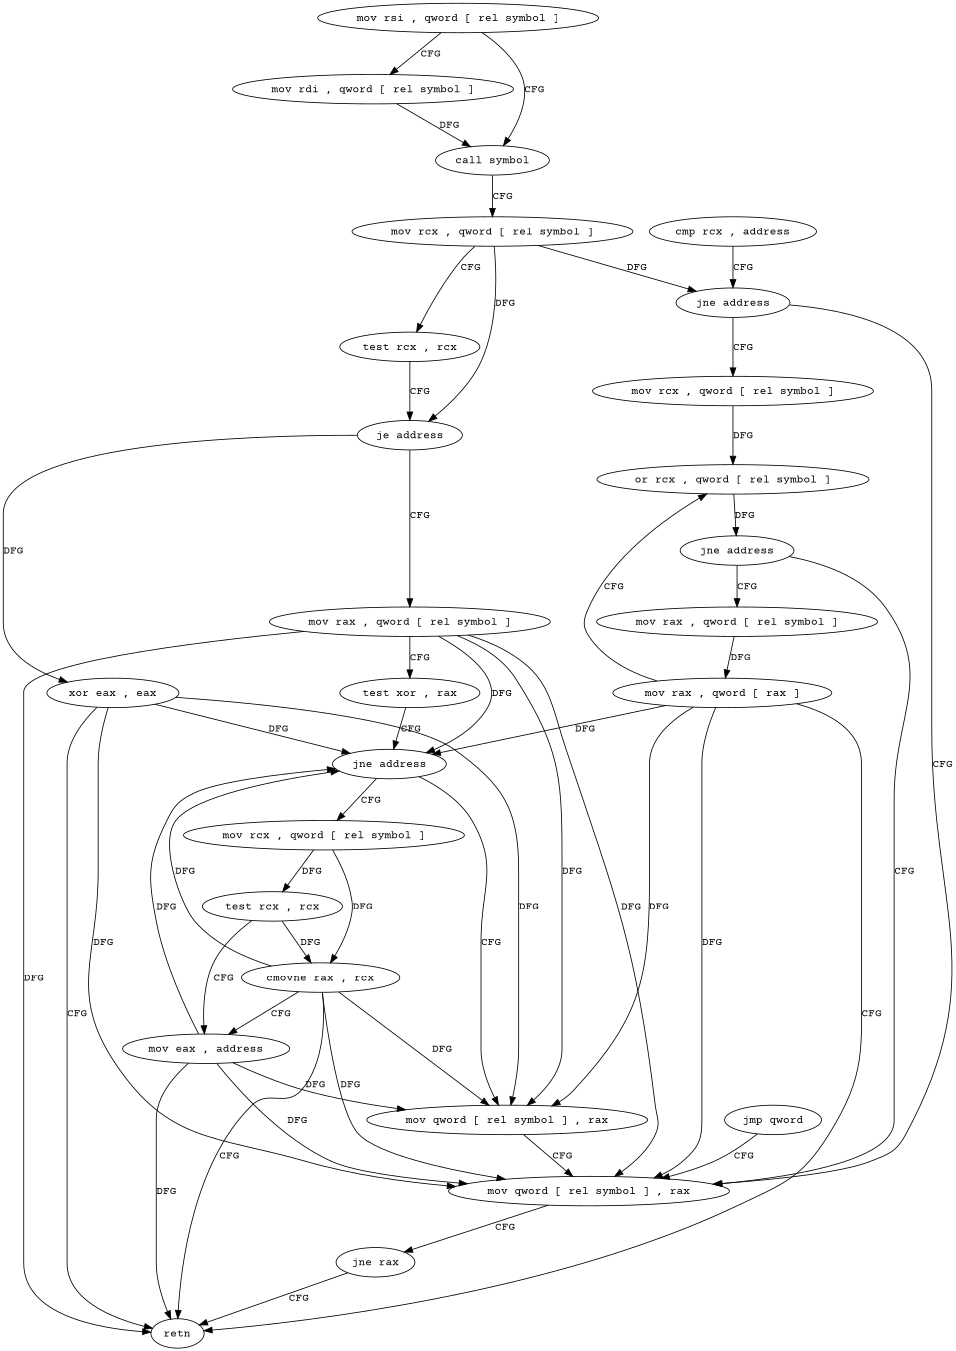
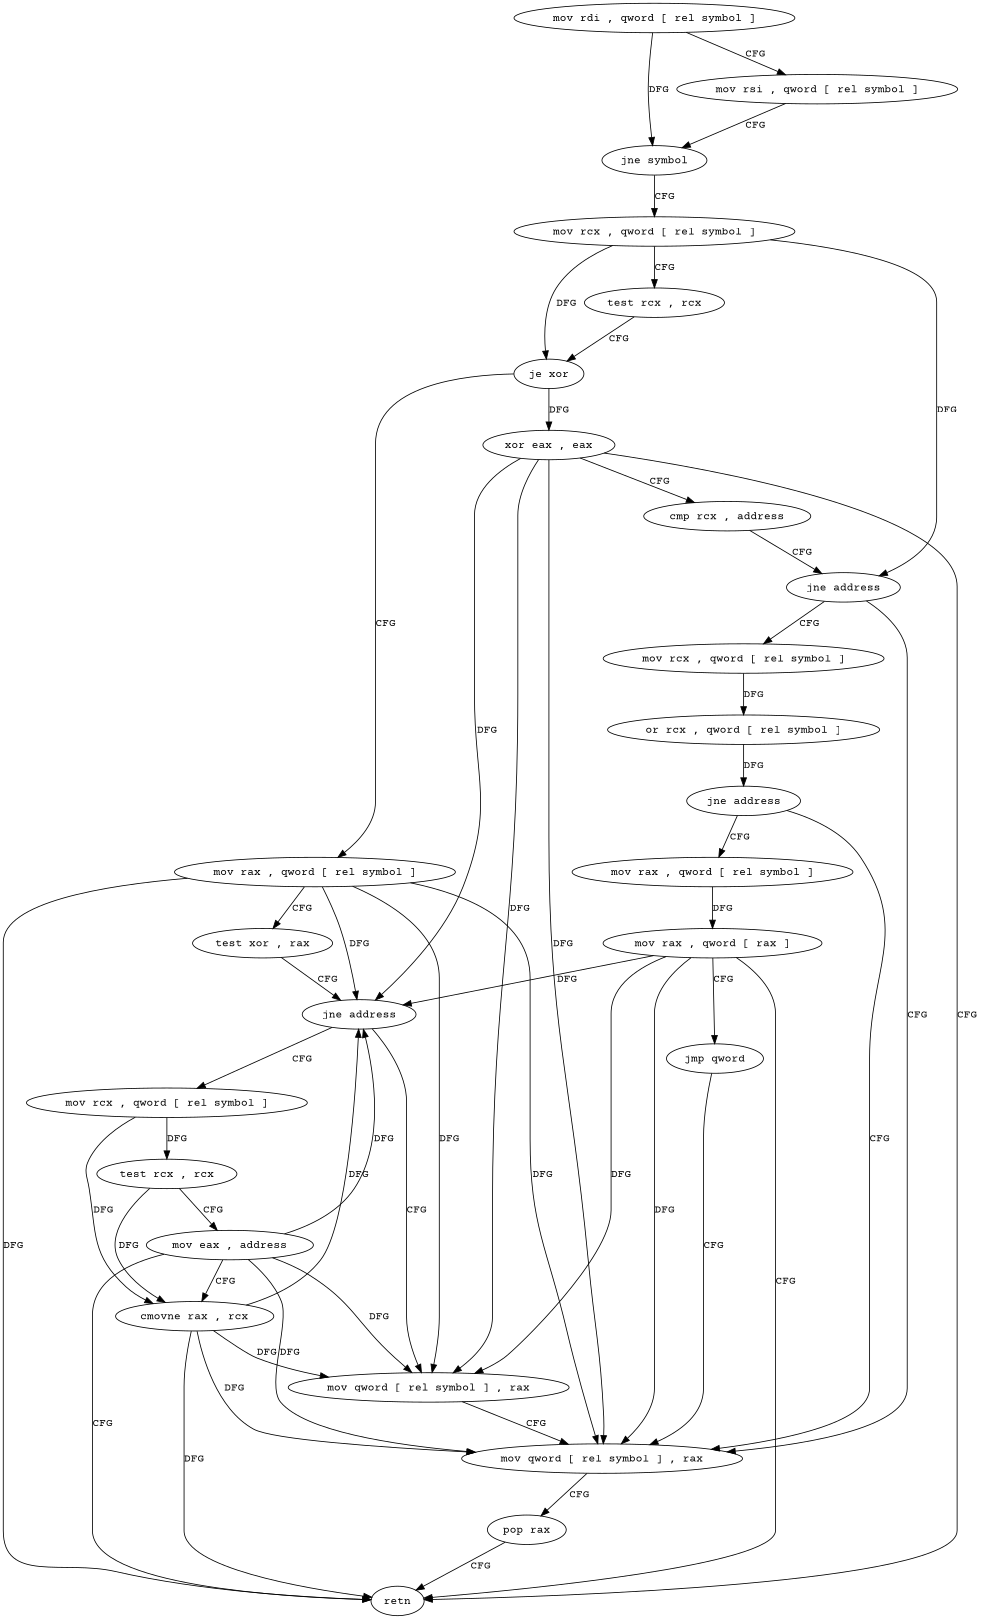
edge "mov rsi , qword [ rel symbol ]" -> "mov rdi , qword [ rel symbol ]": reversed
node "call symbol": label "call symbol" -> "jne symbol"
node "je address": label "je address" -> "je xor"
edge "xor eax , eax" -> "cmp rcx , address": added, label "CFG"
edge "mov rax , qword [ rax ]" -> "or rcx , qword [ rel symbol ]": now "mov rax , qword [ rax ]" -> "jmp qword"
edge "cmovne rax , rcx" -> "mov eax , address": reversed
edge "cmovne rax , rcx" -> "retn": label "CFG" -> "DFG"
edge "mov eax , address" -> "retn": label "DFG" -> "CFG"
node "jne rax": label "jne rax" -> "pop rax"
